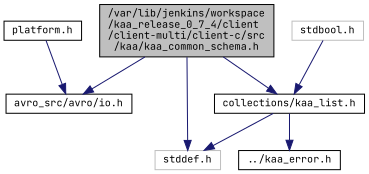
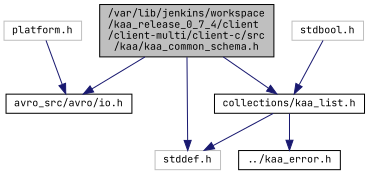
node "platform.h": color black -> grey75
